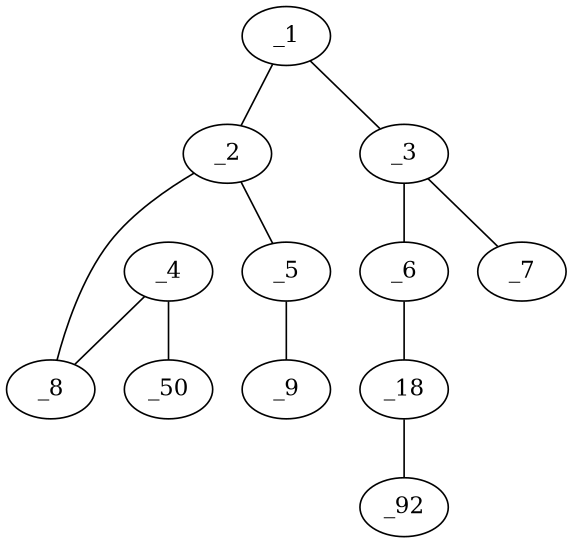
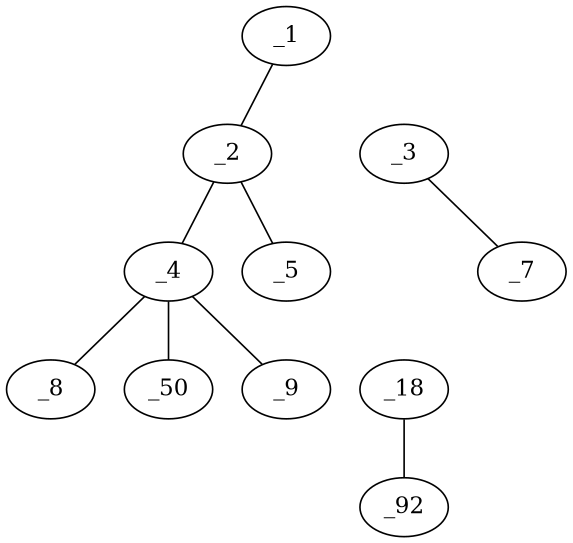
edge "_1" -- "_3": removed
edge "_2" -- "_8": now "_2" -- "_4"
node "_6": removed
edge "_5" -- "_9": now "_4" -- "_9"
